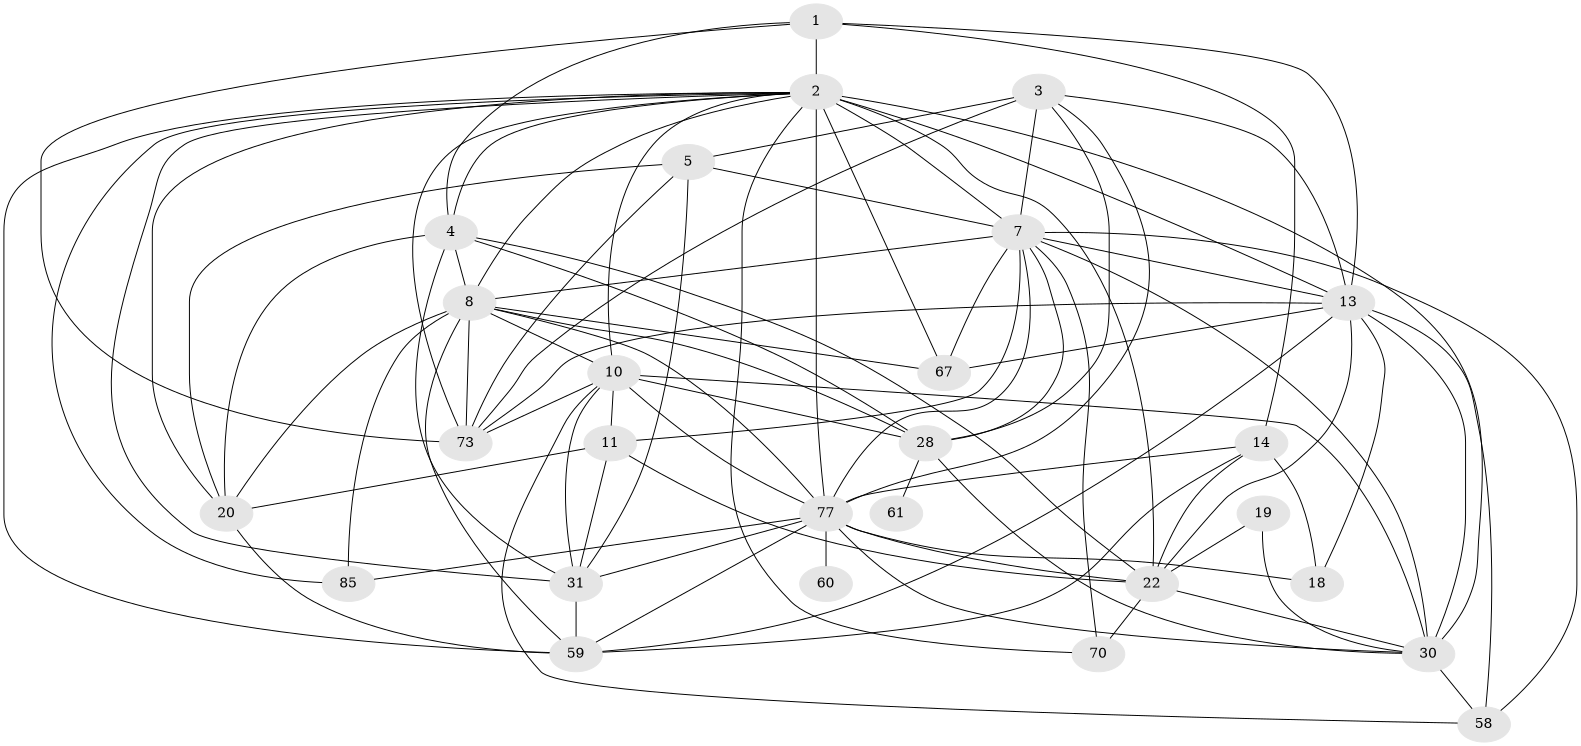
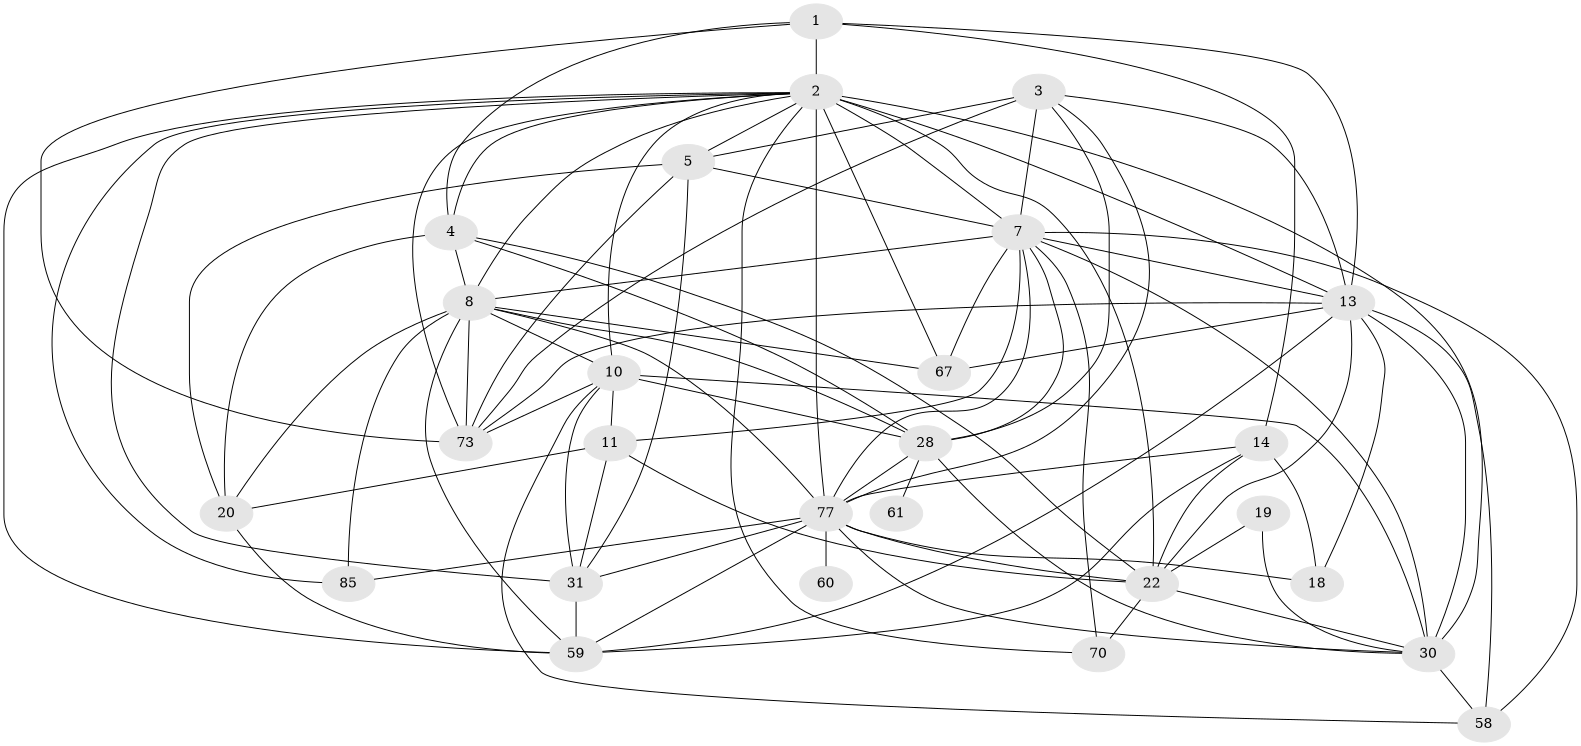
edge "2" -- "20": now "2" -- "5"
edge "4" -- "31": removed
edge "10" -- "77": now "28" -- "77"
